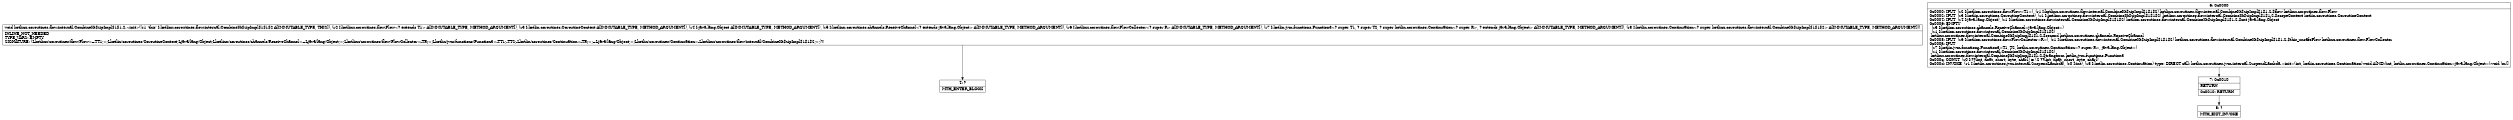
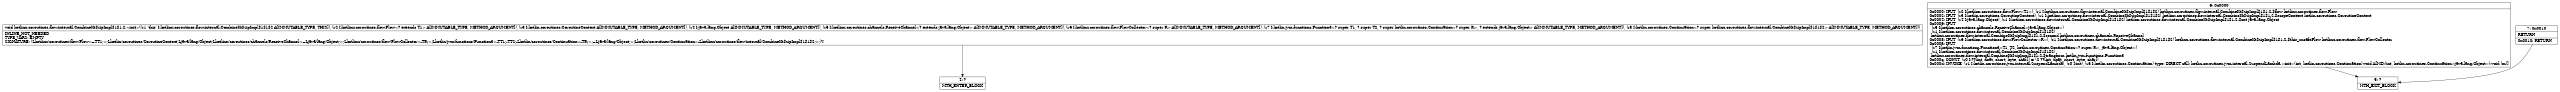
node "6: 0x0000": text "0x0006: EMPTY" -> "0x0006: IPUT"
edge "6: 0x0000" -> "7: 0x0010": now "6: 0x0000" -> "5: ?"
node "5: ?": text "MTH_EXIT_INVOKE" -> "MTH_EXIT_BLOCK"
